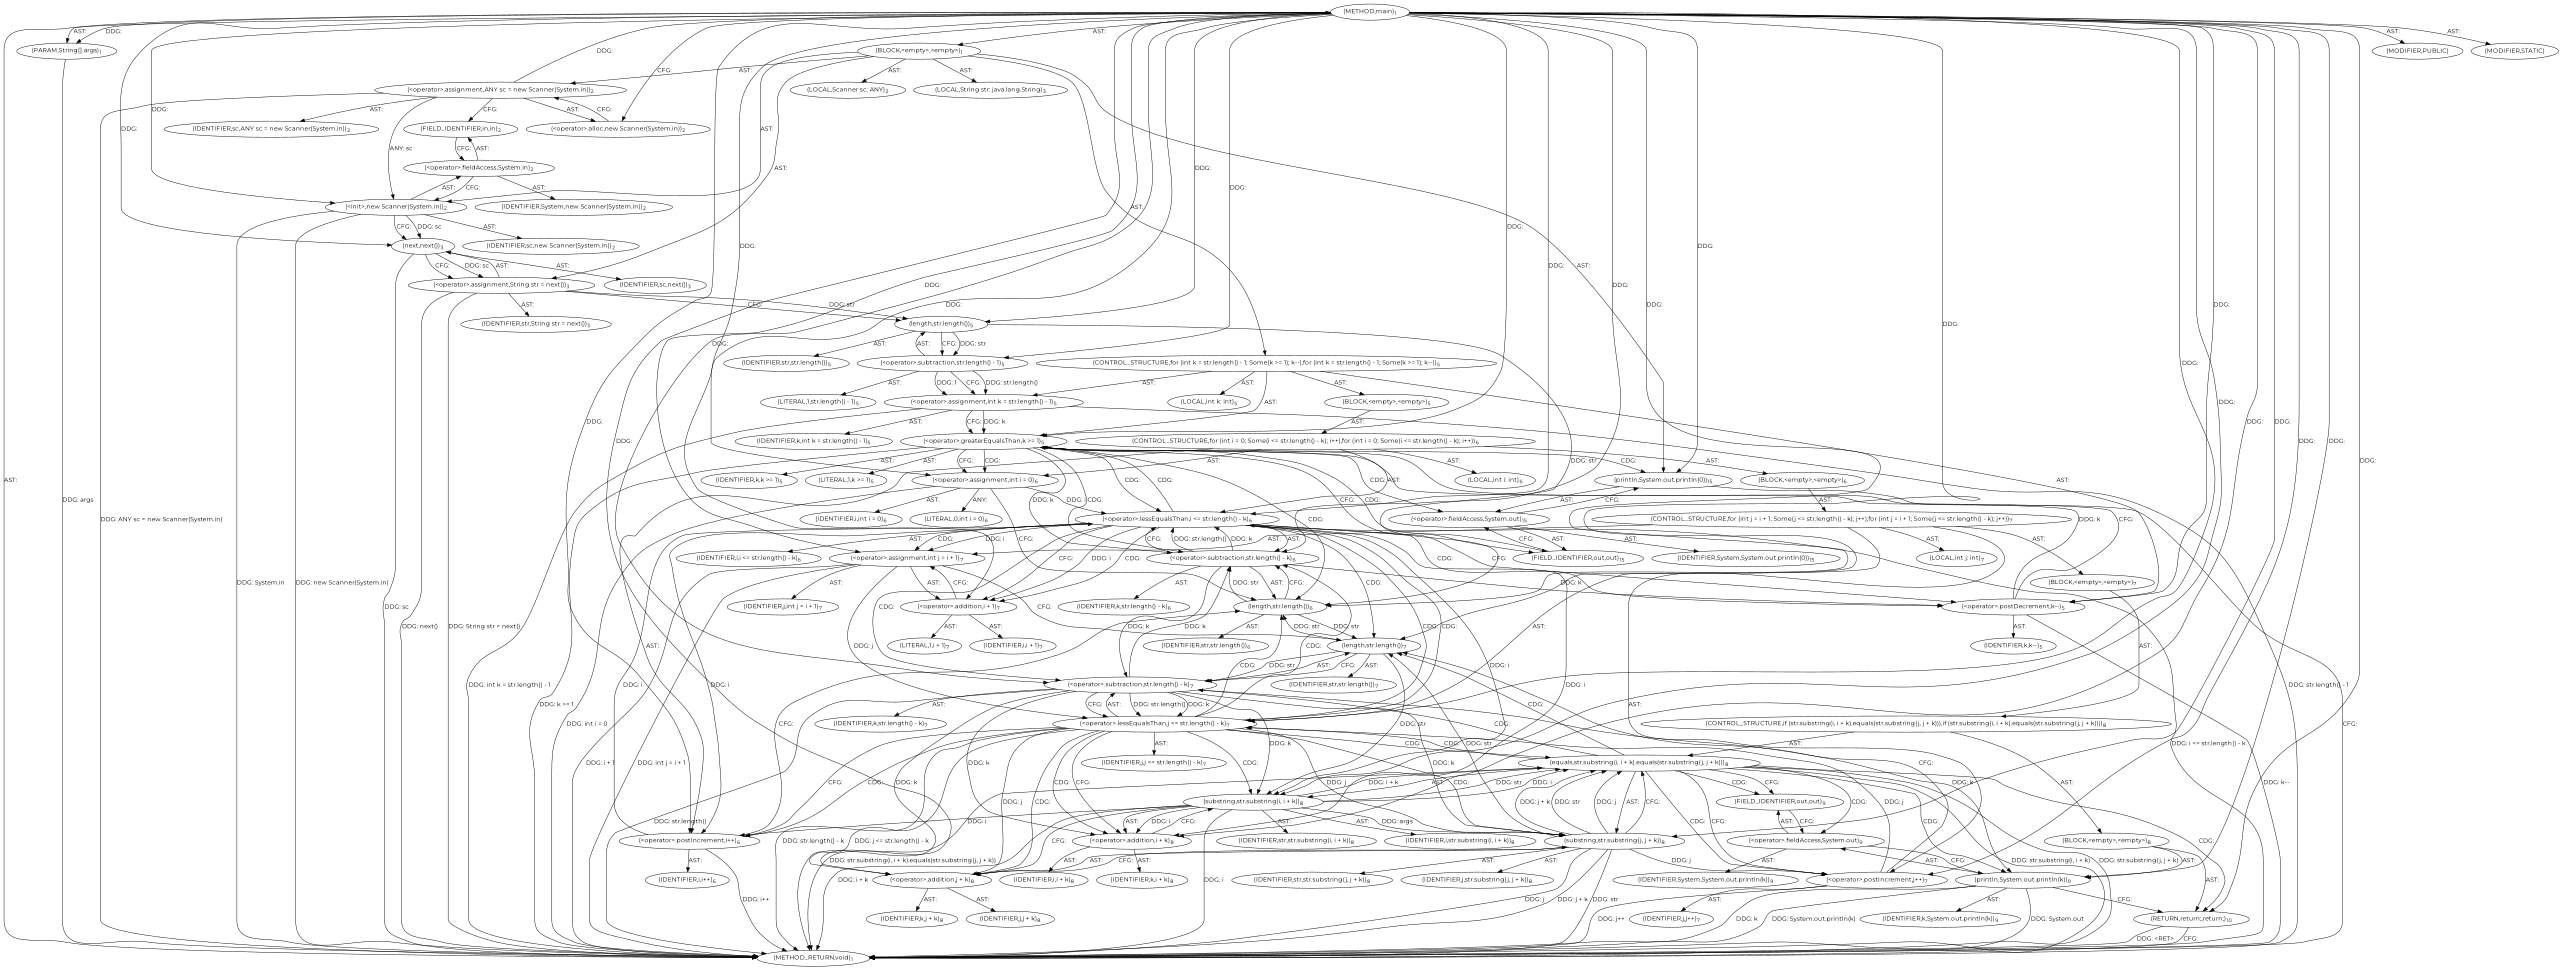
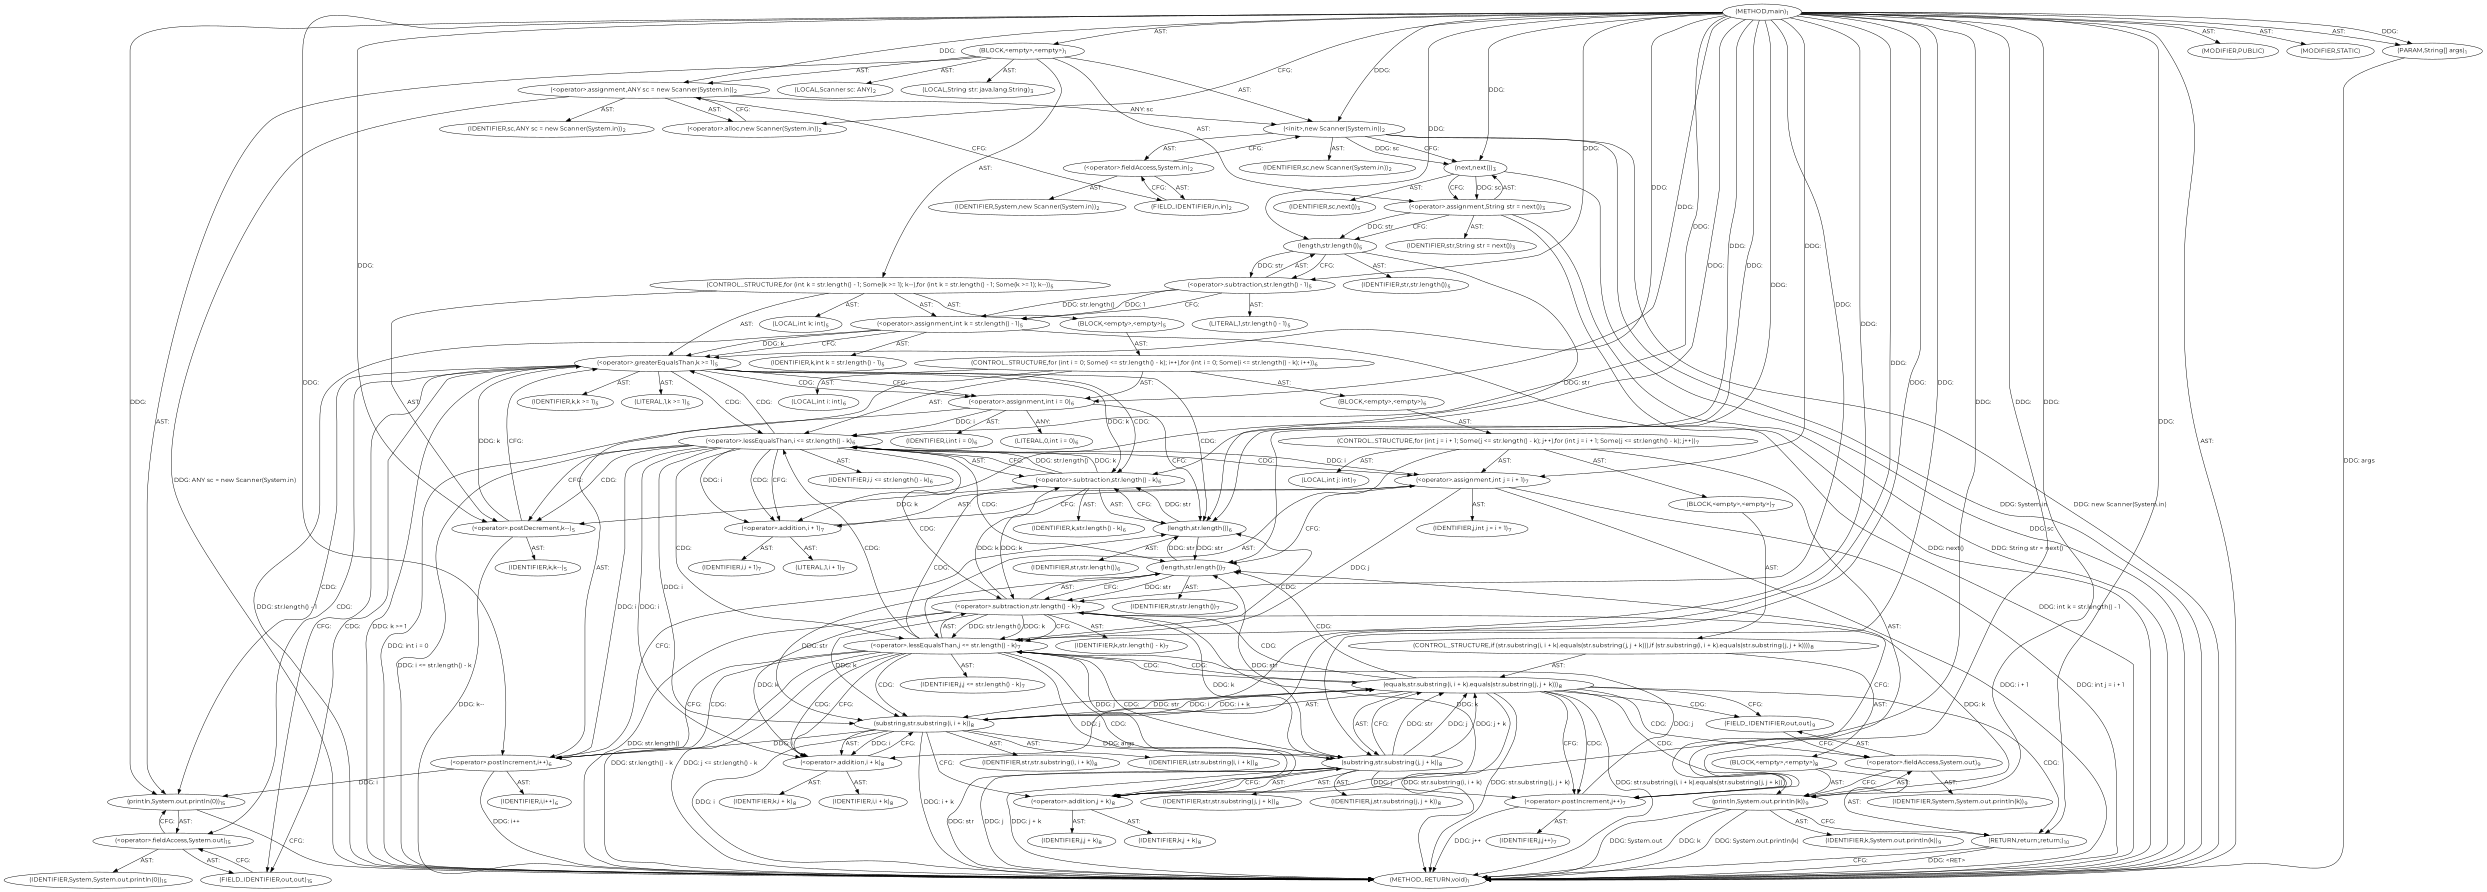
edge "(<operator>.assignment,ANY sc = new Scanner(System.in))" -> "(METHOD,main)": reversed
edge "(<operator>.postIncrement,i++)" -> "(<operator>.lessEqualsThan,i <= str.length() - k)": now "(<operator>.postIncrement,i++)" -> "(println,System.out.println(0))"
